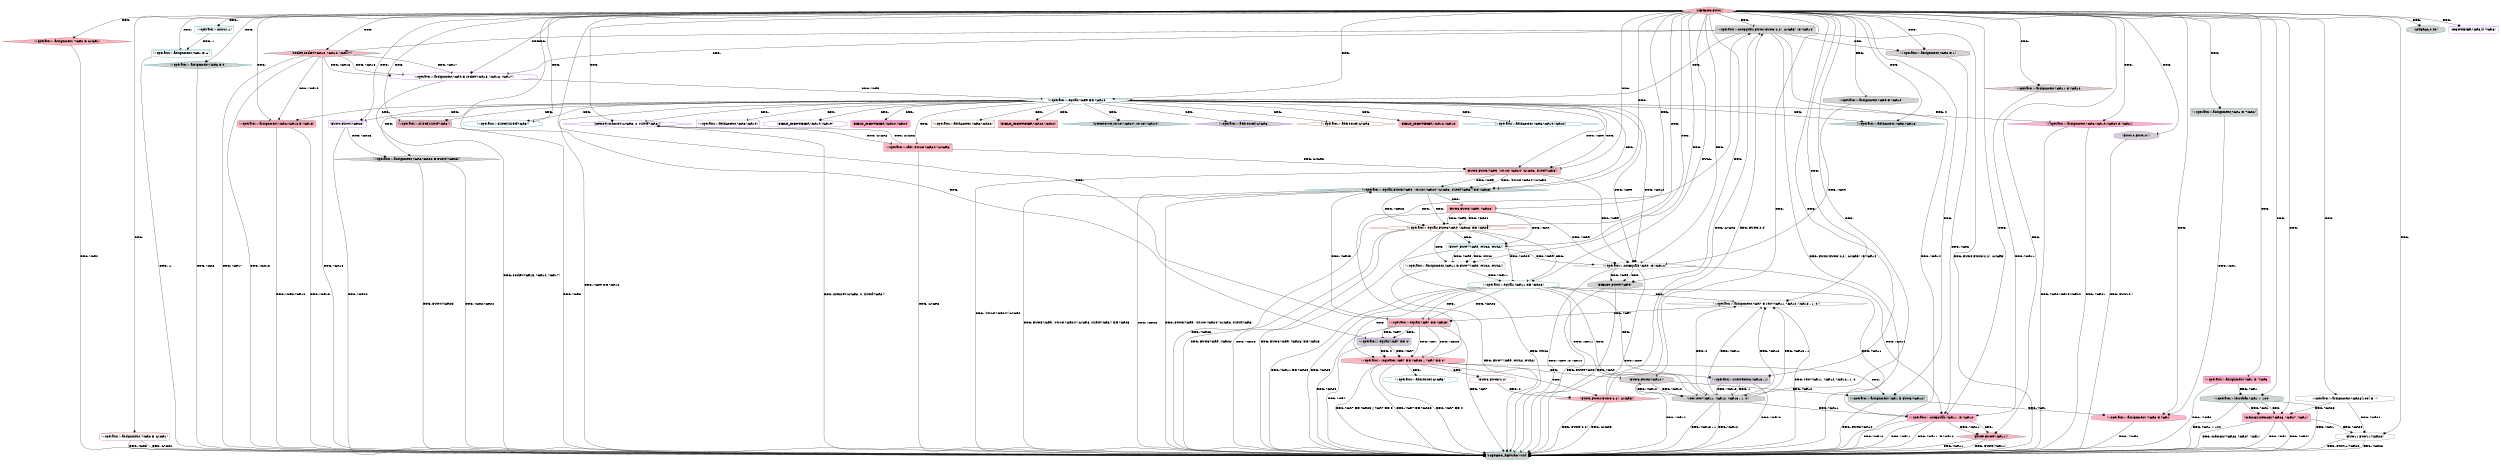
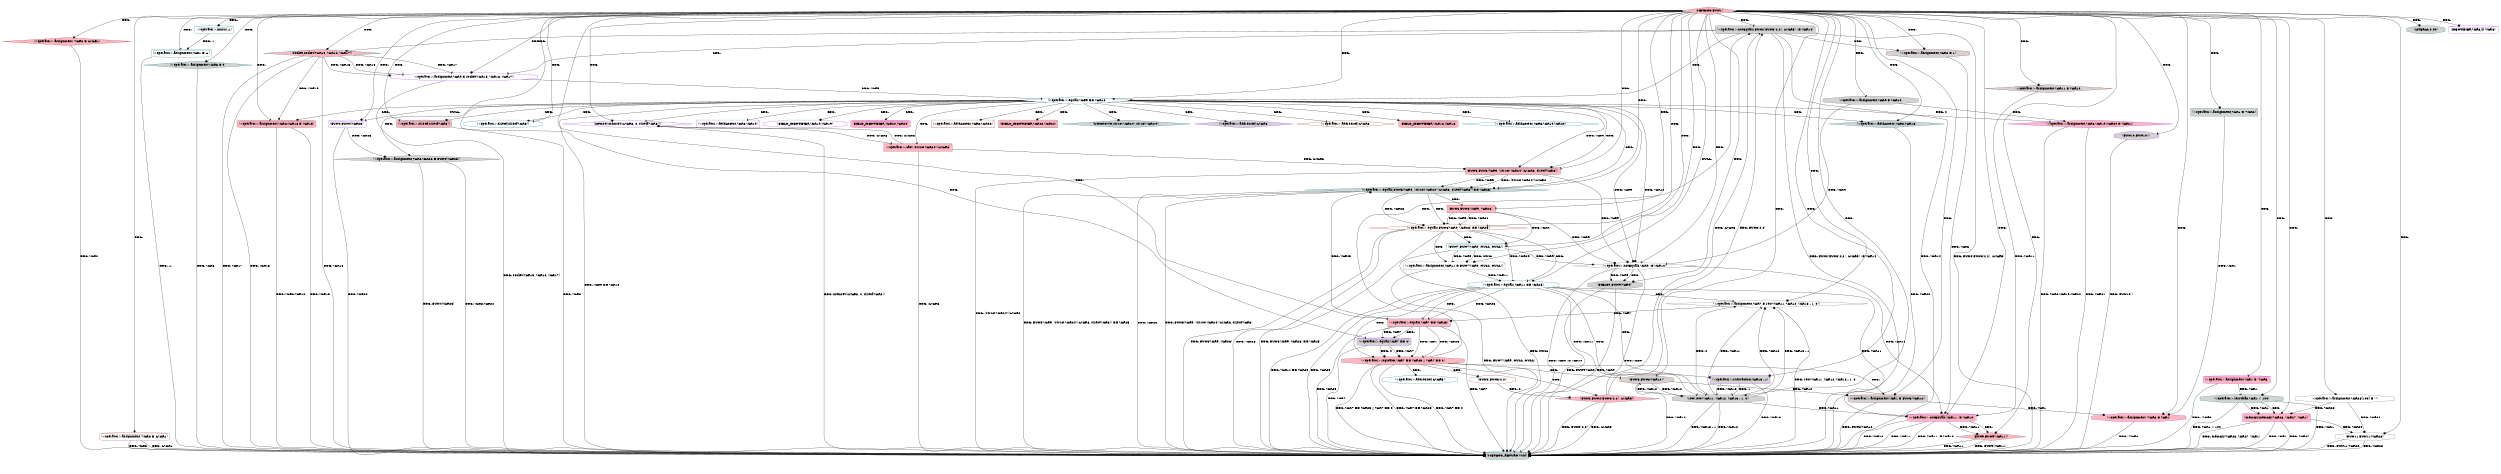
edge "(METHOD,FUN1)" -> "(<operator>.assignment,VAR8.VAR19.VAR20 = VAR21)": now "(<operator>.assignment,VAR9 = VAR10)" -> "(<operator>.assignment,VAR8.VAR19.VAR20 = VAR21)"
edge "(METHOD,FUN1)" -> "(<operator>.assignment,*VAR2 = VAR1)": arrowhead diamond -> box
edge "(<operator>.equals,VAR9 == VAR10)" -> "(FUN4,FUN4(VAR23))": label "CDG: " -> "NULL: "
edge "(FUN6,FUN6(VAR9, VAR26))" -> "(METHOD_RETURN,void)": now "(<operator>.fieldAccess,VAR8.VAR18)" -> "(METHOD_RETURN,void)"
edge "(<operator>.assignment,VAR1 = *VAR3)" -> "(<operator>.lessThan,VAR1 < 100)": arrowhead box -> tee
node "(<operator>.assignment,VAR1 = FUN8(VAR12))": color teal -> brown
